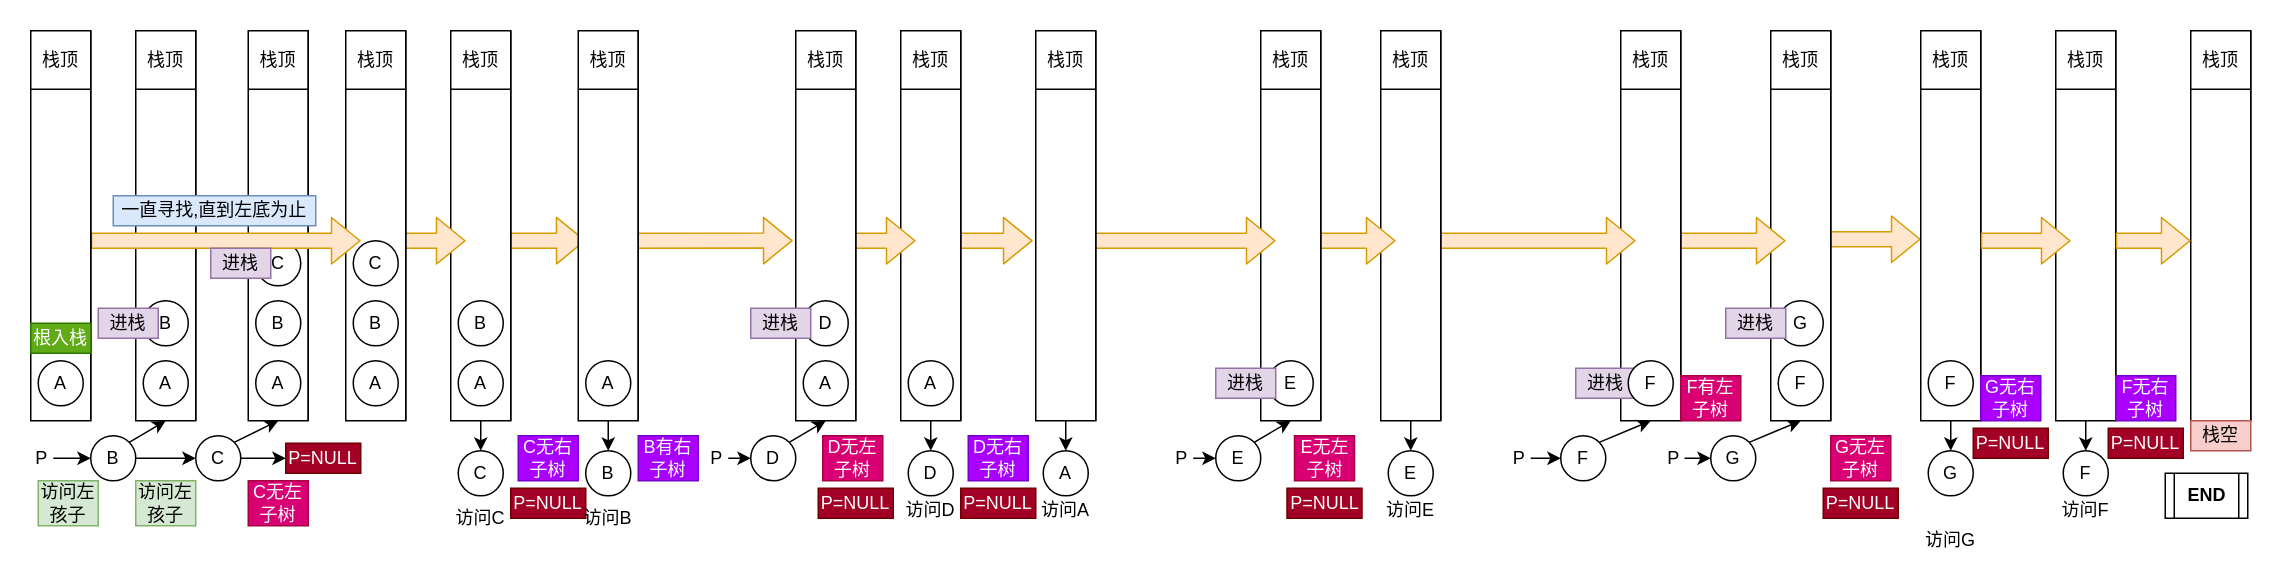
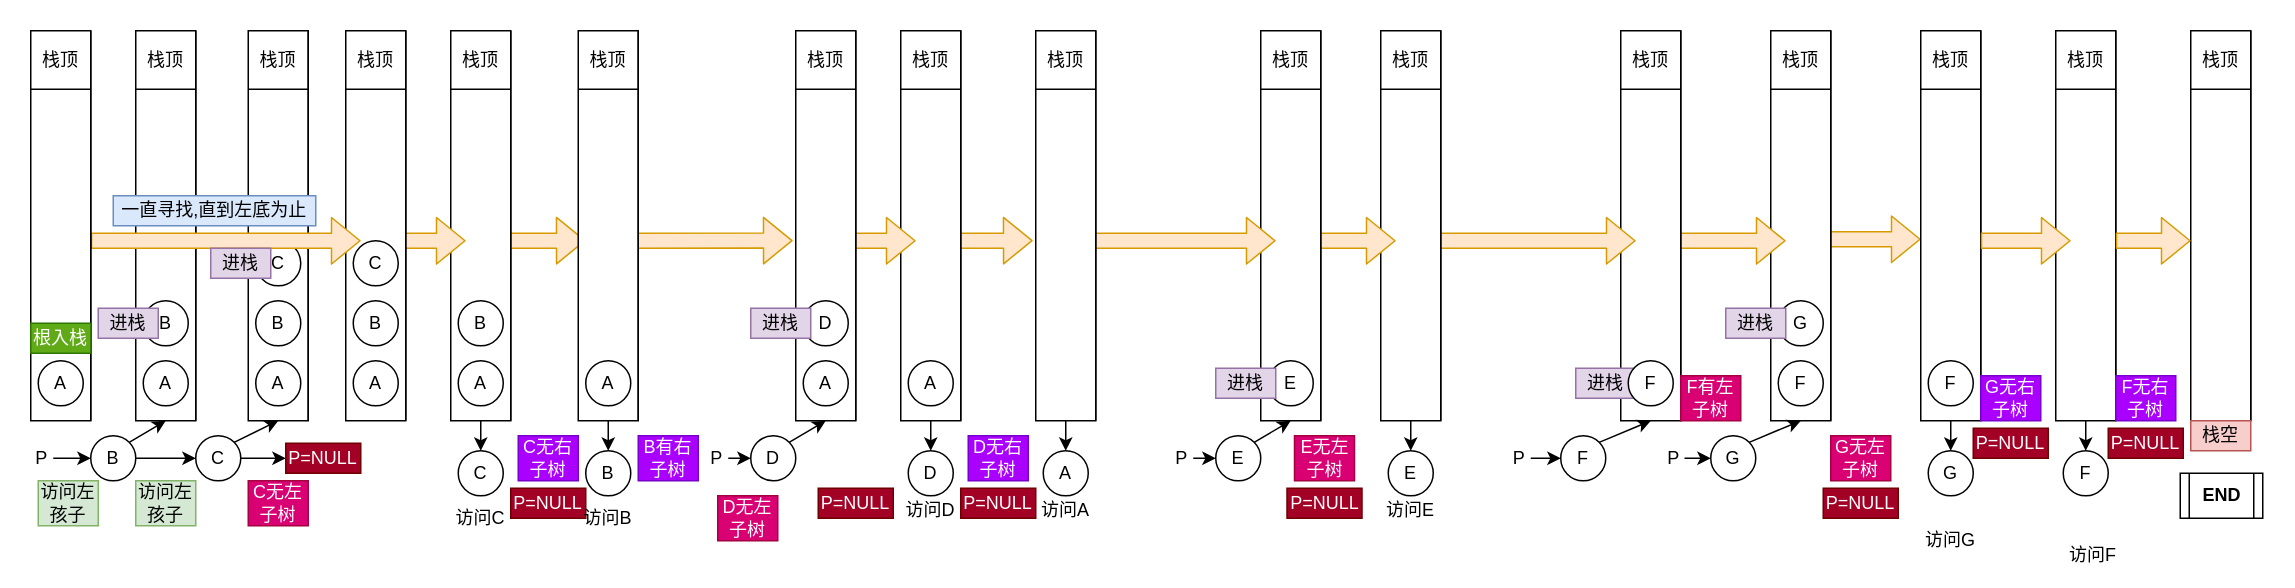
node "D无左子树": moved (853, 458) -> (748, 518)
node "END": moved (2207, 496) -> (2222, 496)
node "访问F": moved (2086, 511) -> (2093, 556)
